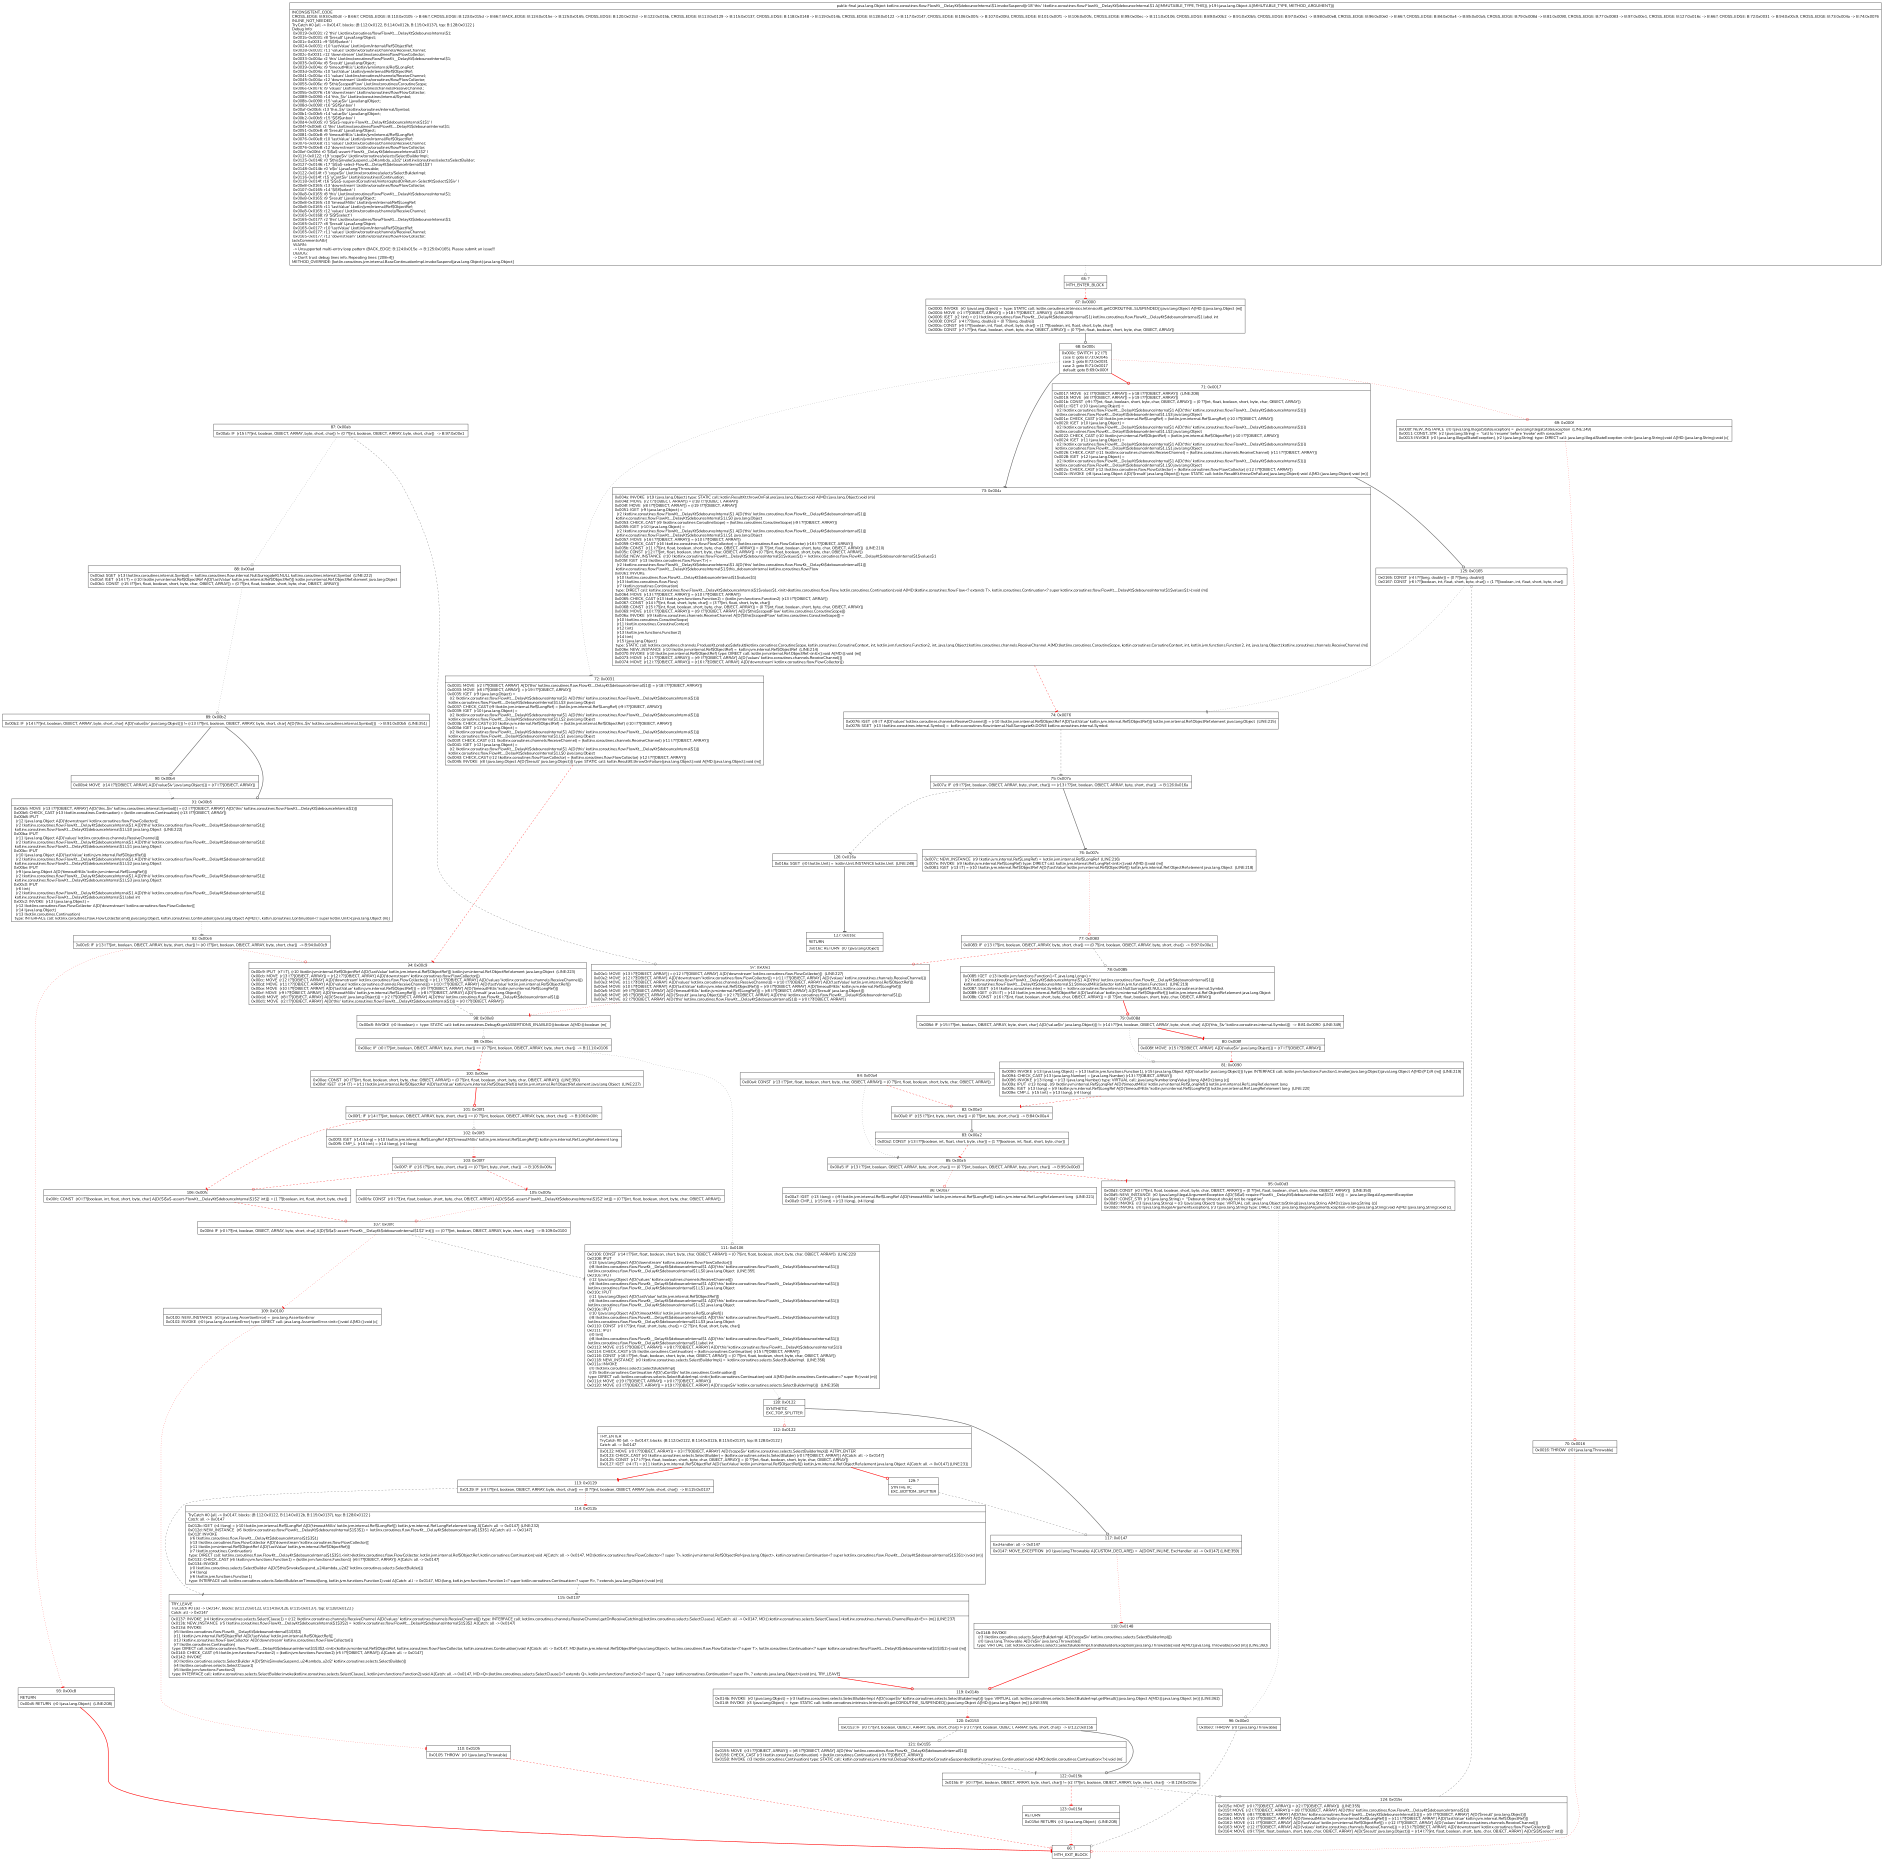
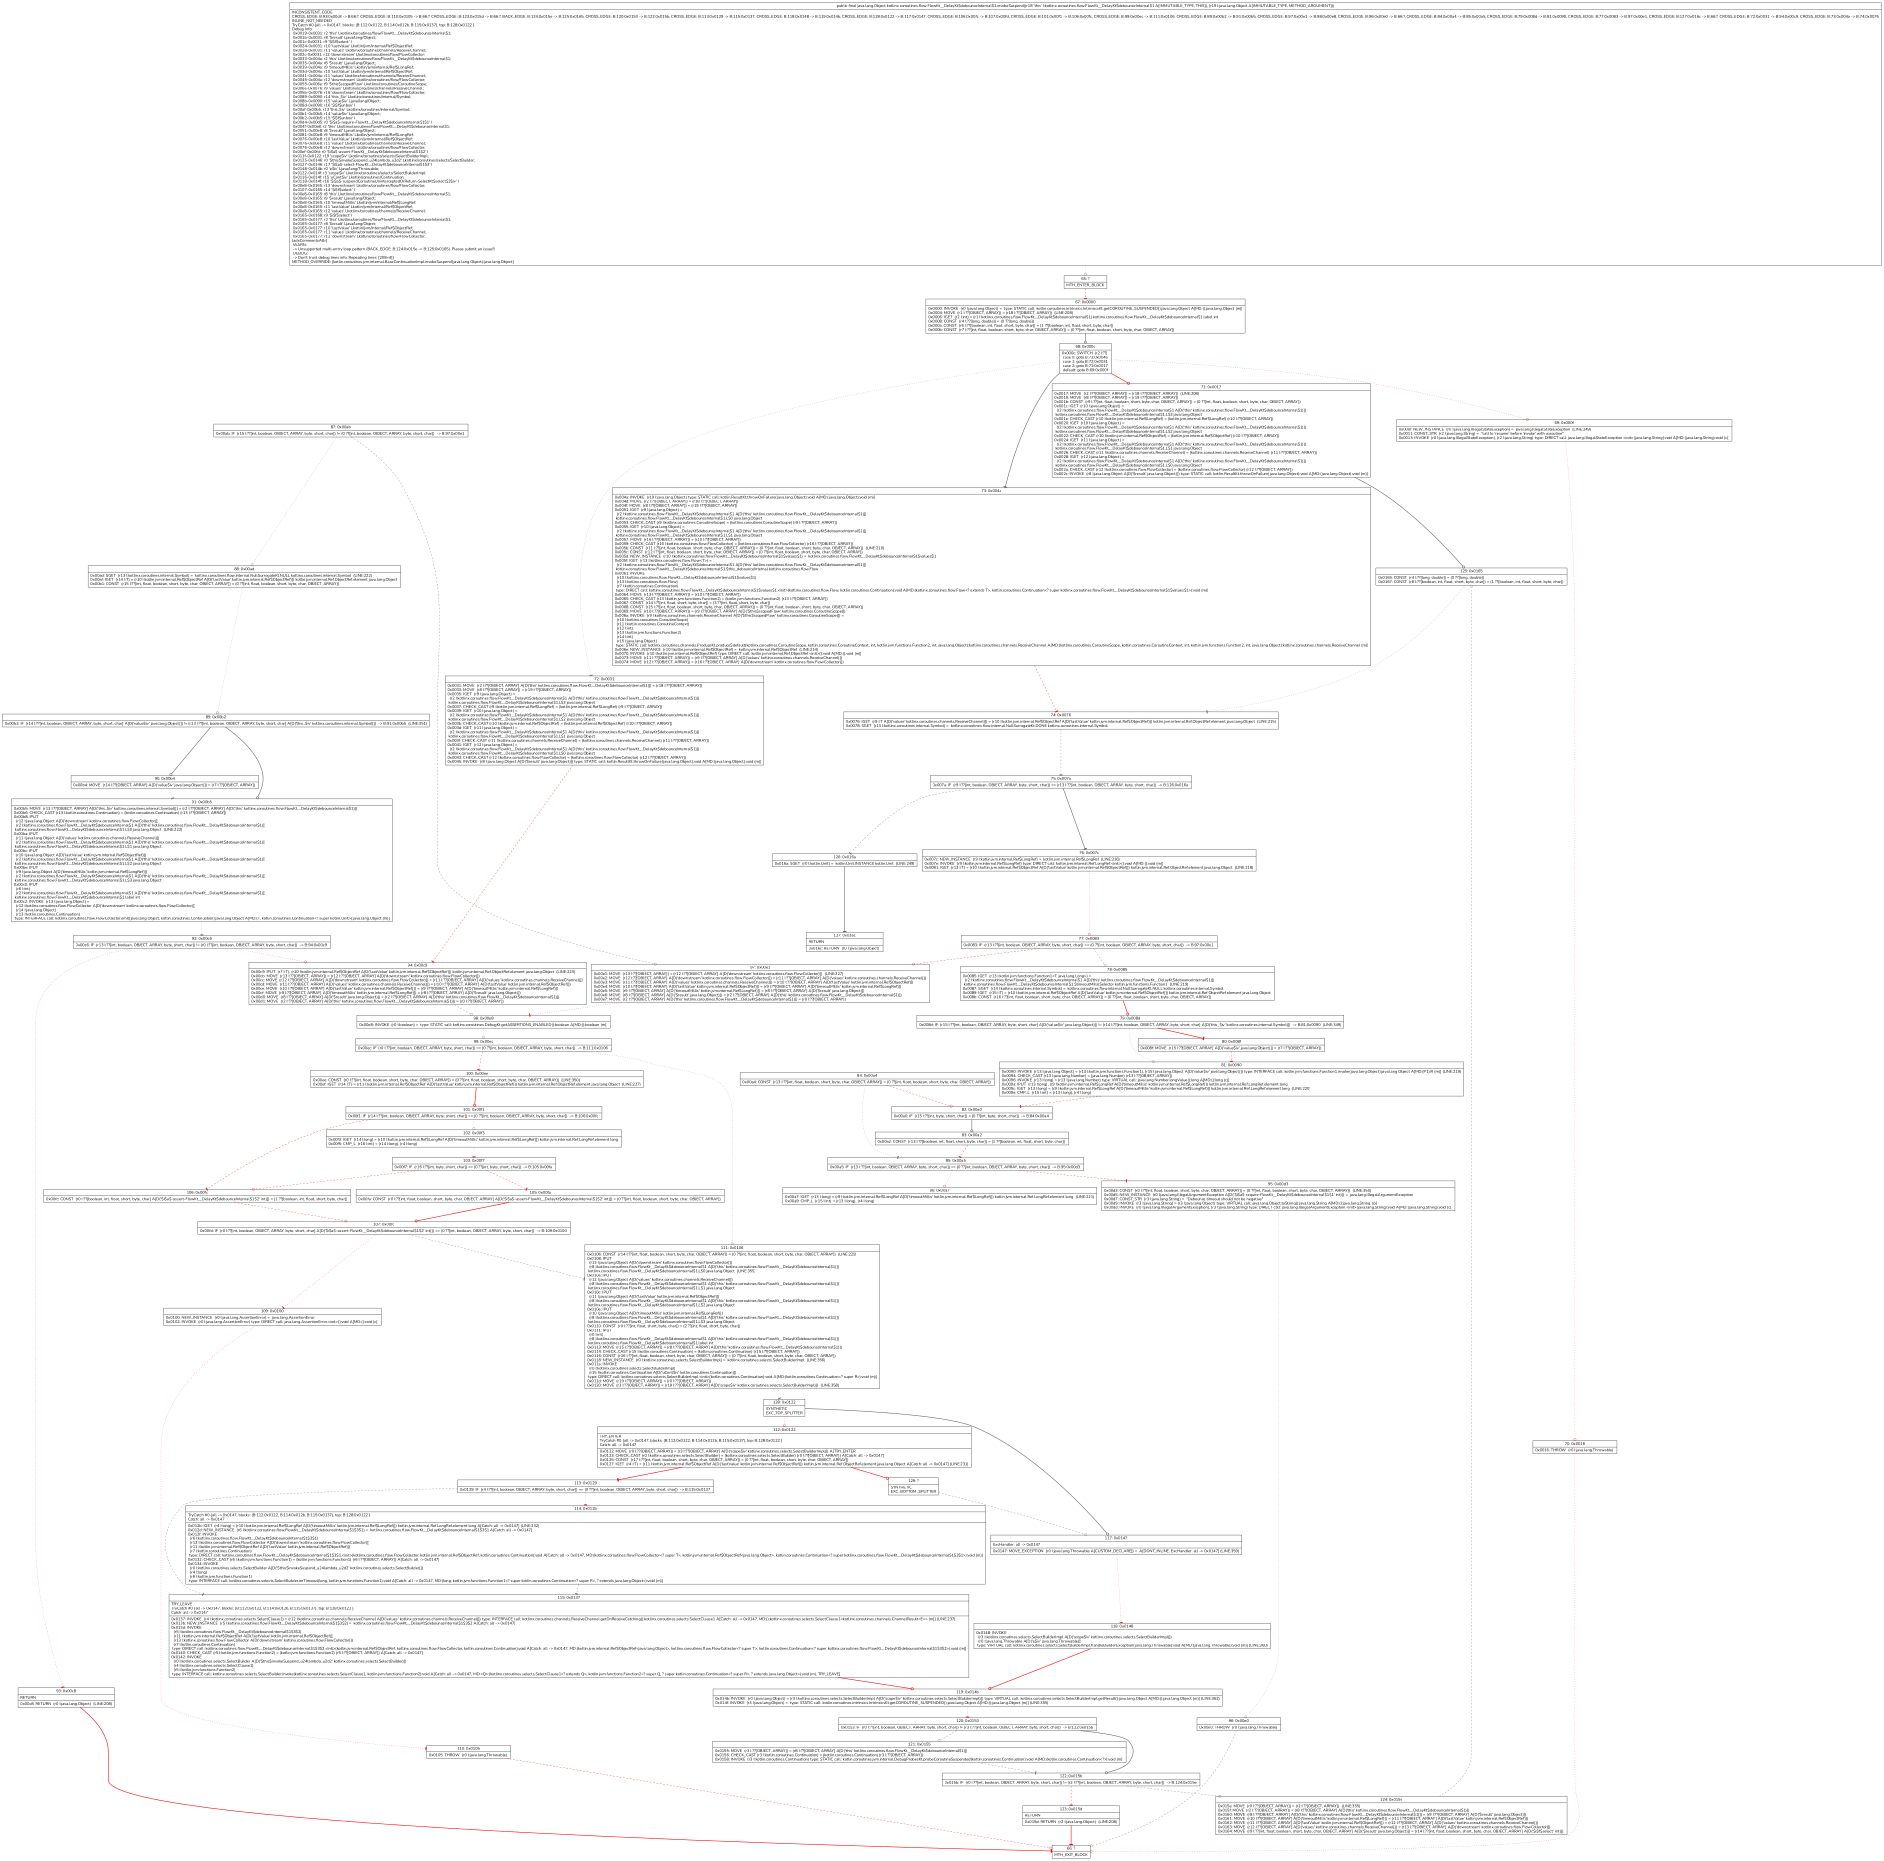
edge "105: 0x00fa" -> "107: 0x00fd": style dotted -> bold
edge "123: 0x015d" -> "66: ?": style dotted -> bold
